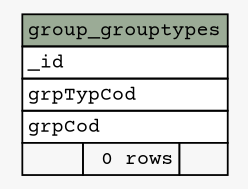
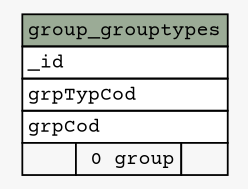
node "group_grouptypes": text "0 rows" -> "0 group"
